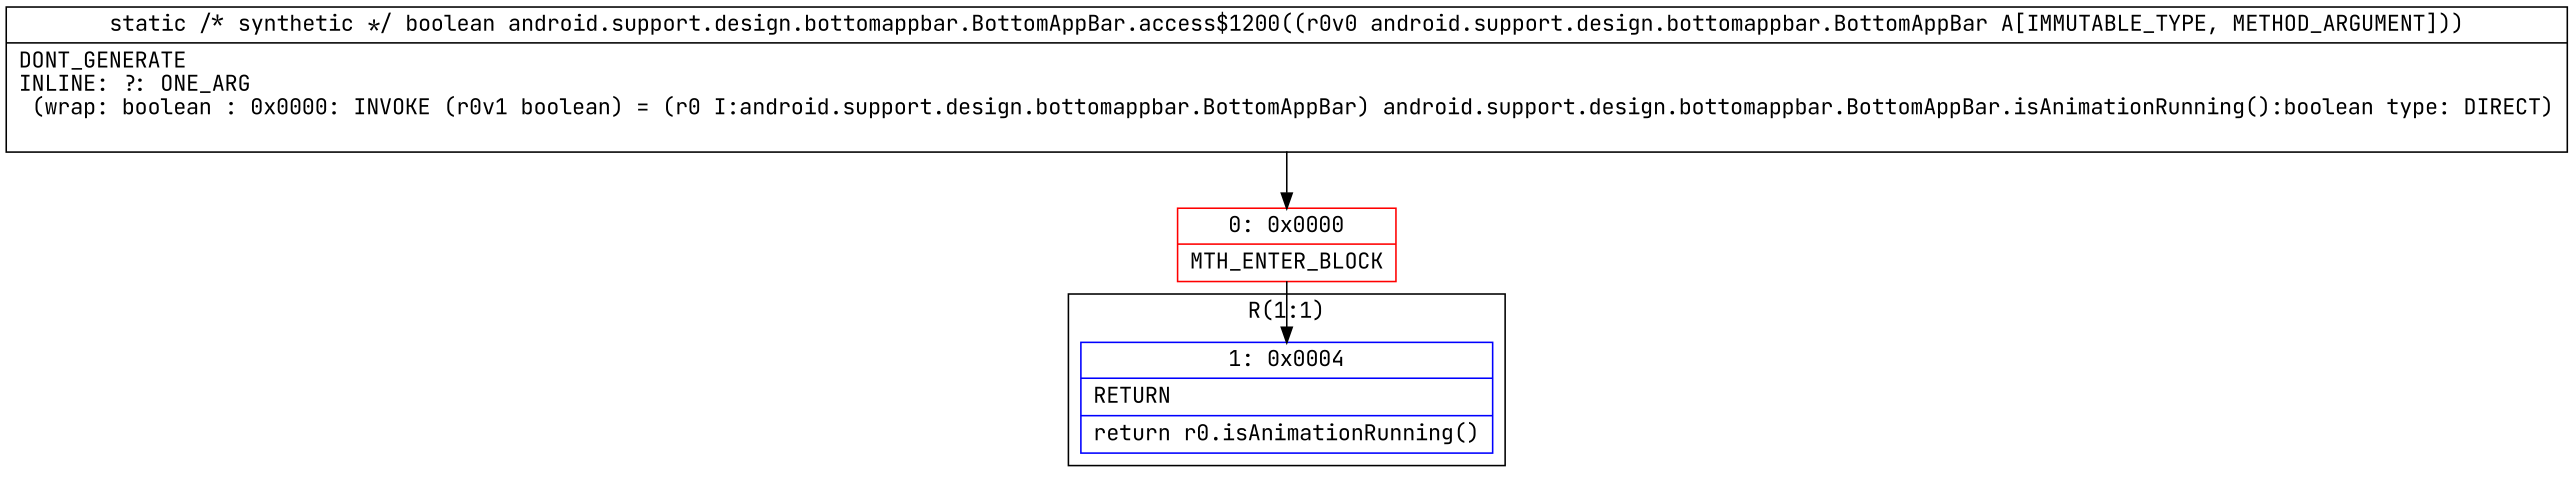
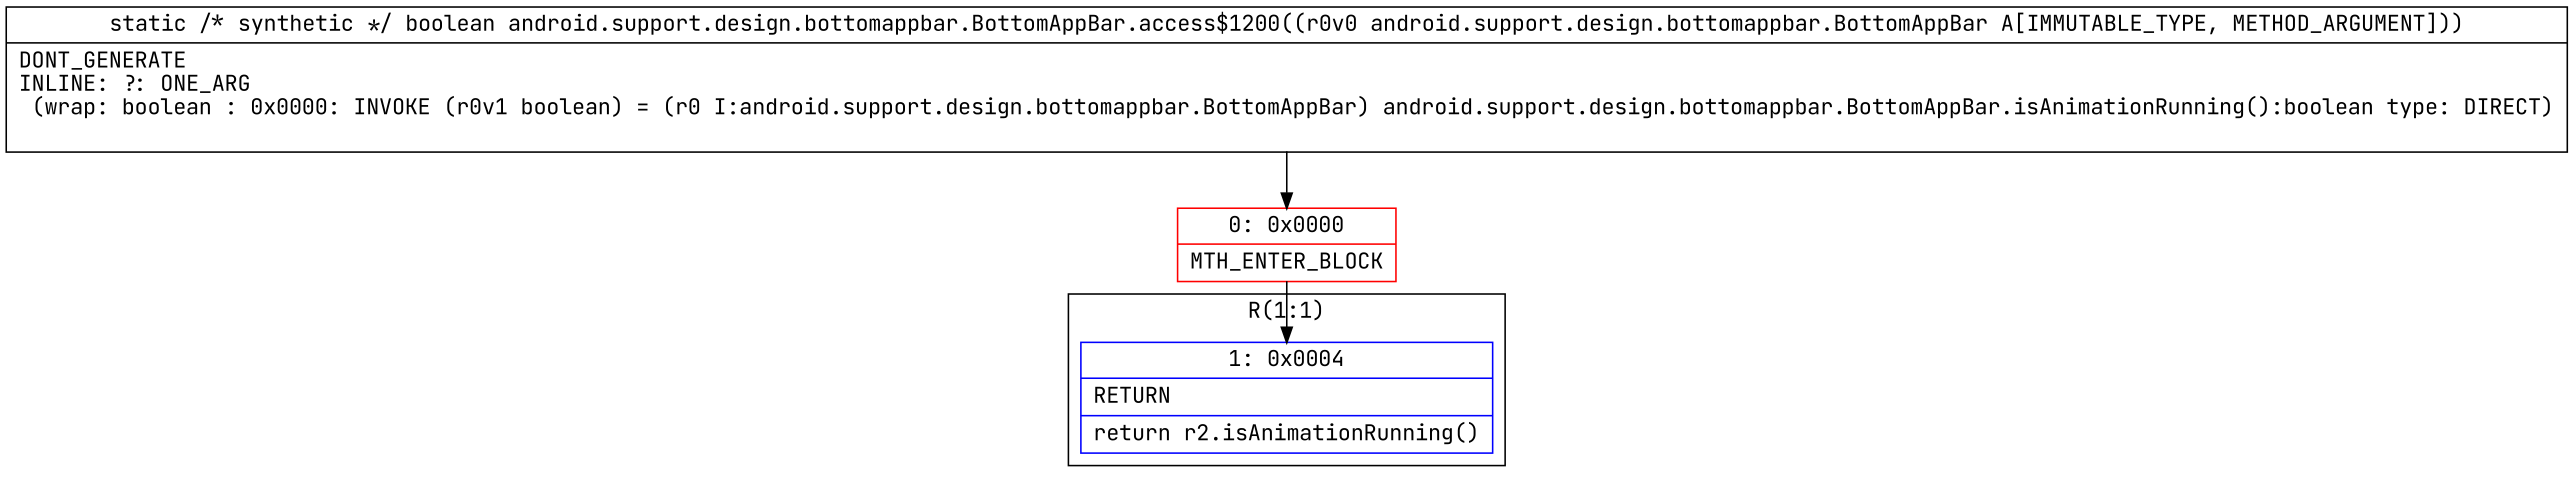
node "1: 0x0004": text "return r0.isAnimationRunning()" -> "return r2.isAnimationRunning()"
